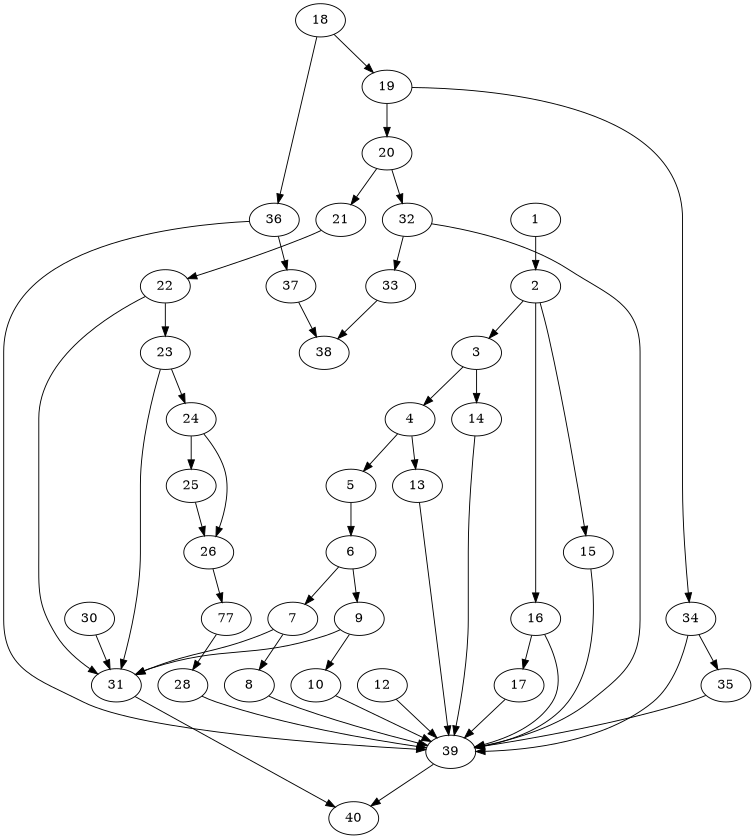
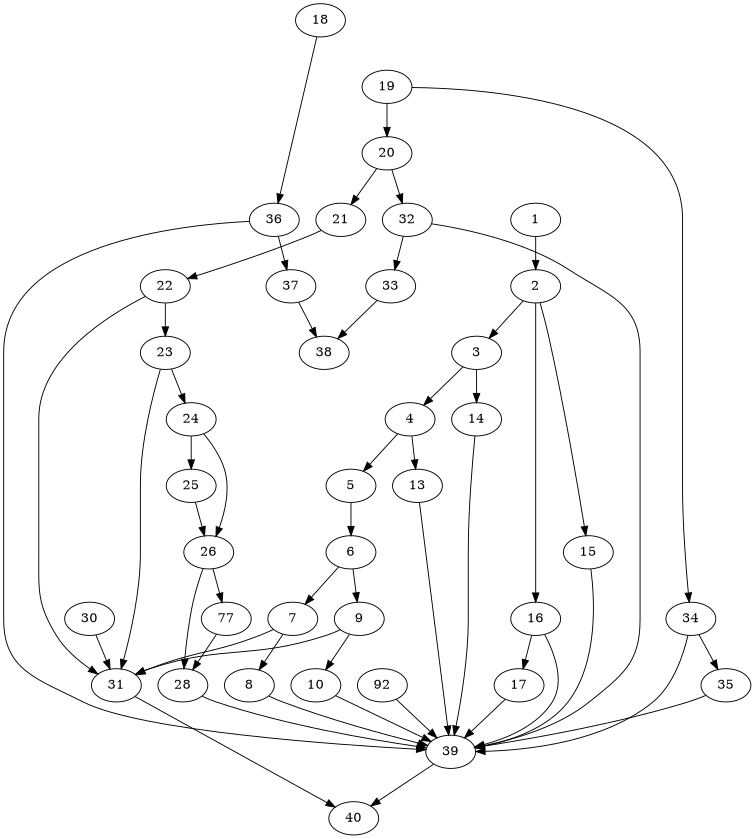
edge "18" -> "19": removed
edge "26" -> "28": added
node "12": label "12" -> "92"
